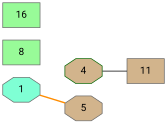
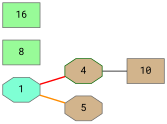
node "11": label "11" -> "10"
edge "4" -- "1": added
